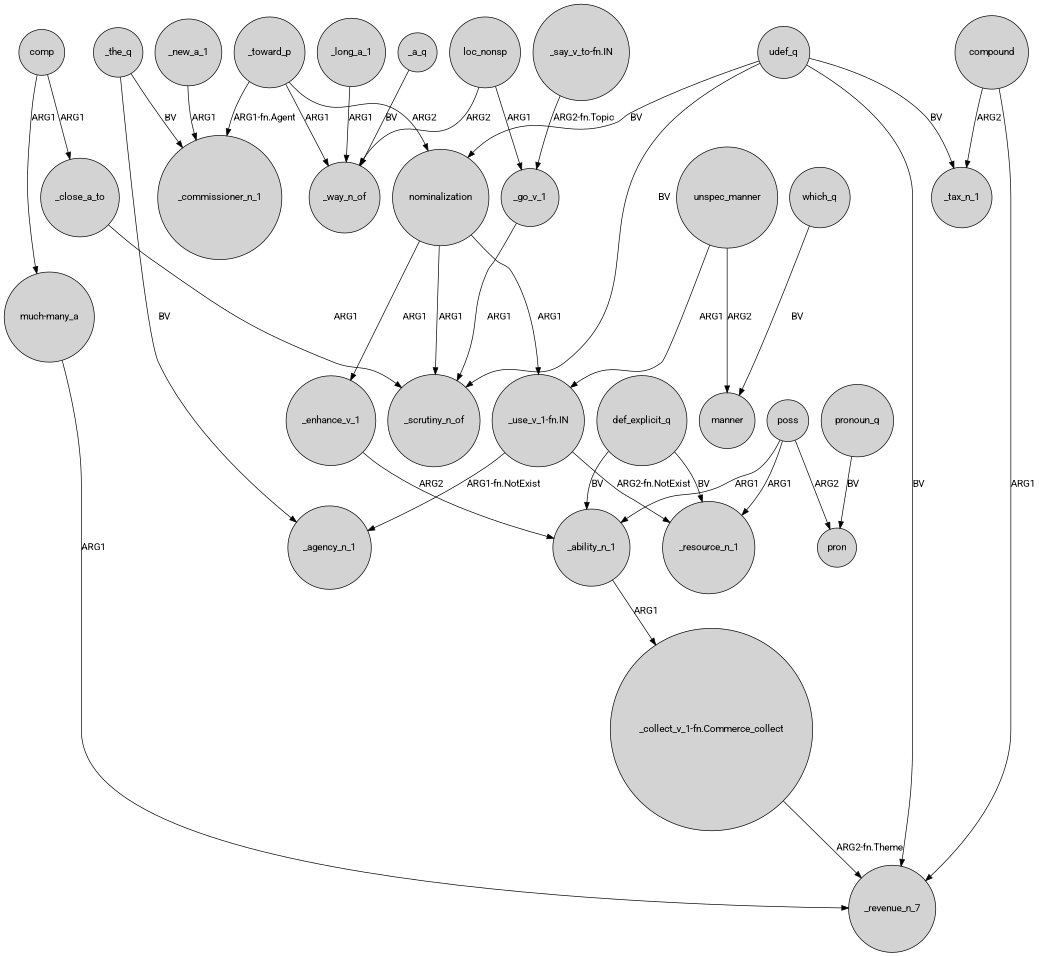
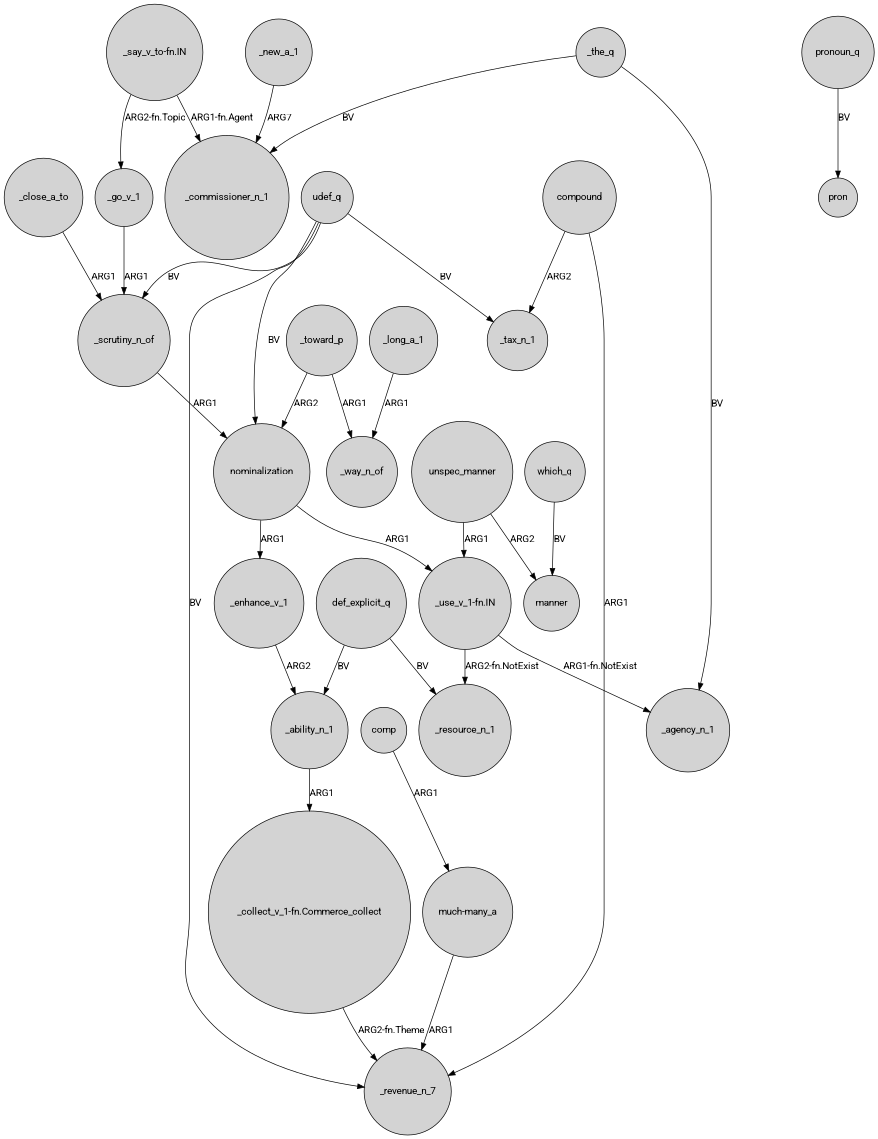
node "_a_q": removed
node "loc_nonsp": removed
edge "_toward_p" -> "_commissioner_n_1": now "_say_v_to-fn.IN" -> "_commissioner_n_1"
edge "comp" -> "_close_a_to": removed, label "ARG1"
edge "_new_a_1" -> "_commissioner_n_1": label "ARG1" -> "ARG7"
edge "nominalization" -> "_scrutiny_n_of": reversed
node "poss": removed
